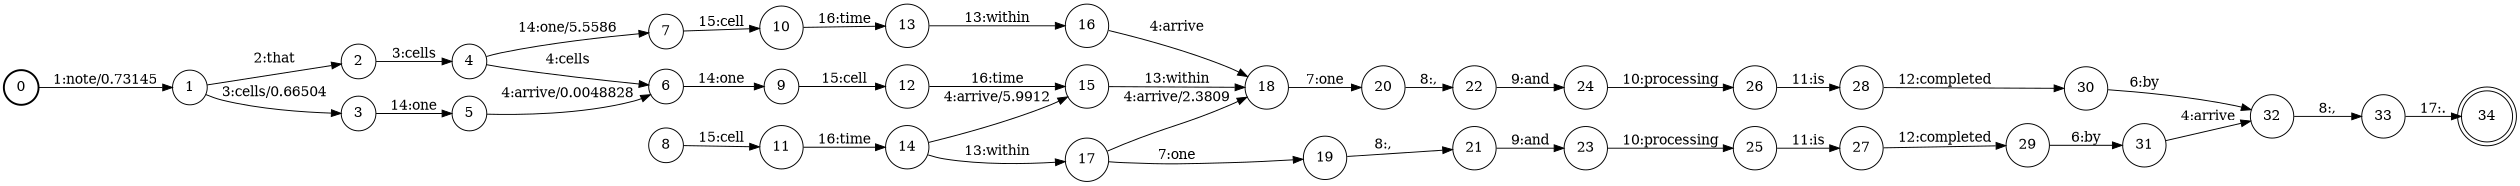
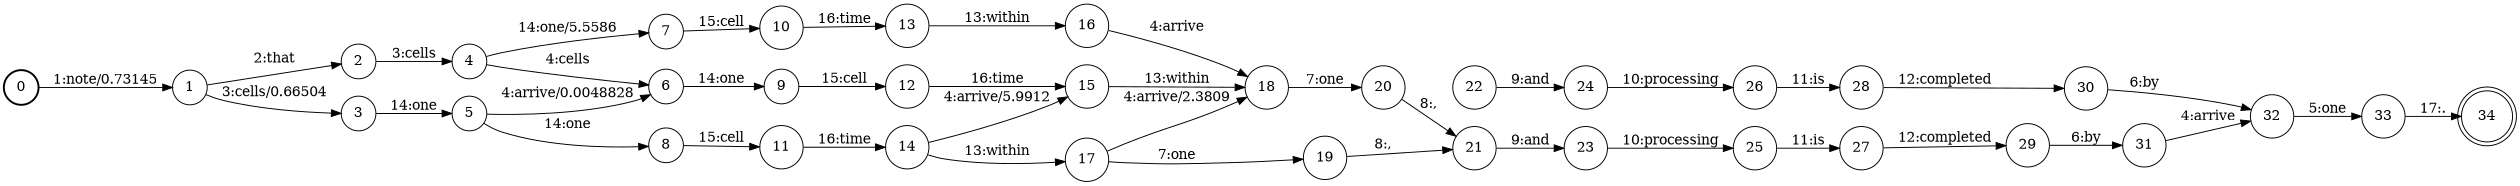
edge "20" -> "22": now "20" -> "21"
edge "32" -> "33": label "8:," -> "5:one"
edge "5" -> "8": added, label "14:one"
